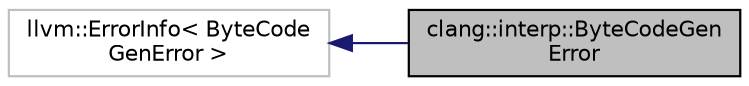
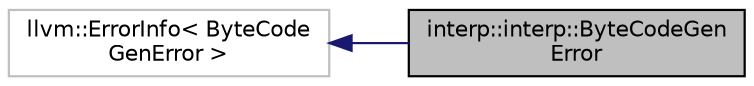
node "clang::interp::ByteCodeGen Error": label "clang::interp::ByteCodeGen Error" -> "interp::interp::ByteCodeGen Error"
